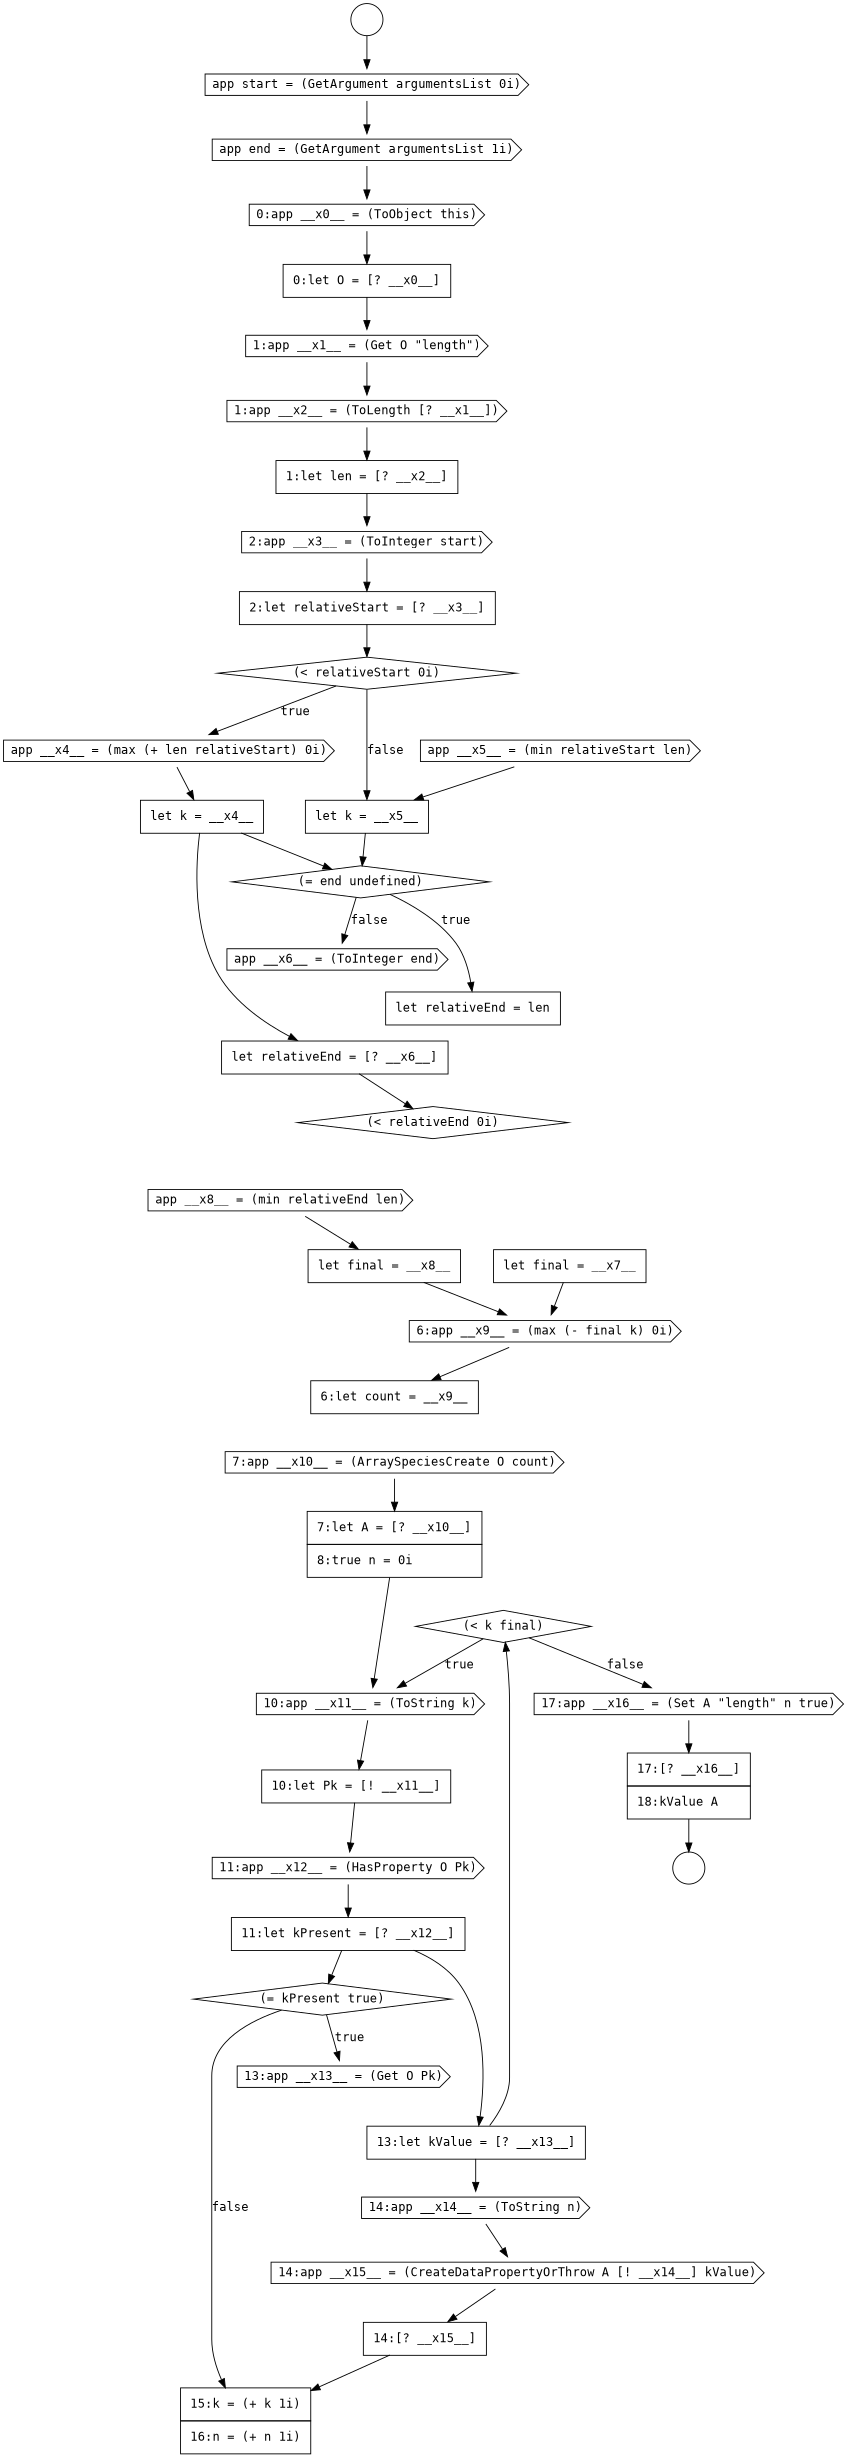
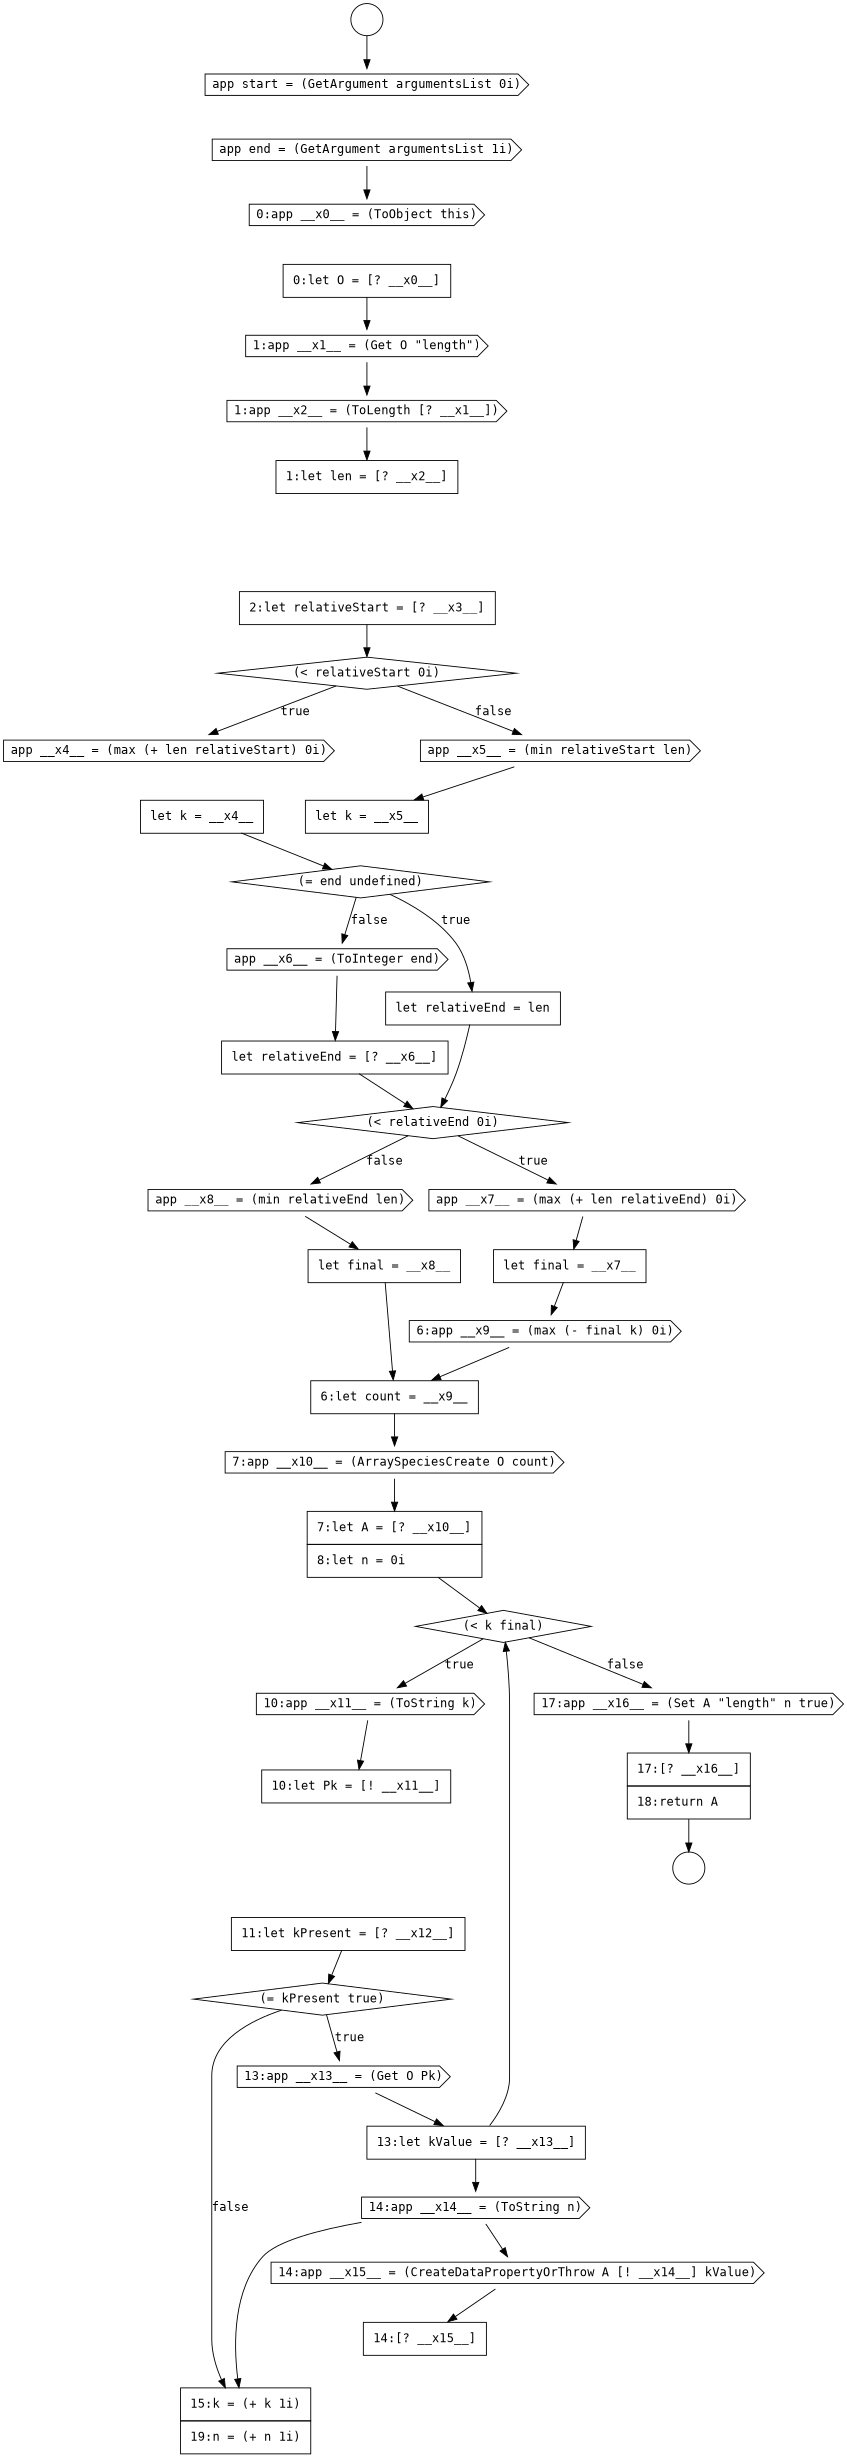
edge "app start = (GetArgument argumentsList 0i)" -> "app end = (GetArgument argumentsList 1i)": removed
edge "0:app __x0__ = (ToObject this)" -> "0:let O = [? __x0__]": removed
node "2:app __x3__ = (ToInteger start)": removed
edge "(< relativeStart 0i)" -> "let k = __x5__": now "(< relativeStart 0i)" -> "app __x5__ = (min relativeStart len)"
edge "app __x4__ = (max (+ len relativeStart) 0i)" -> "let k = __x4__": removed
edge "let k = __x5__" -> "(= end undefined)": removed
edge "let k = __x4__" -> "let relativeEnd = [? __x6__]": now "app __x6__ = (ToInteger end)" -> "let relativeEnd = [? __x6__]"
edge "let relativeEnd = len" -> "(< relativeEnd 0i)": added
edge "(< relativeEnd 0i)" -> "app __x8__ = (min relativeEnd len)": added, label "false"
node "app __x7__ = (max (+ len relativeEnd) 0i)": added
edge "let final = __x8__" -> "6:app __x9__ = (max (- final k) 0i)": now "let final = __x8__" -> "6:let count = __x9__"
edge "6:let count = __x9__" -> "7:app __x10__ = (ArraySpeciesCreate O count)": added
node "7:let A = [? __x10__]": text "8:true n = 0i" -> "8:let n = 0i"
edge "7:let A = [? __x10__]" -> "10:app __x11__ = (ToString k)": now "7:let A = [? __x10__]" -> "(< k final)"
node "17:[? __x16__]": text "18:kValue A" -> "18:return A"
node "11:app __x12__ = (HasProperty O Pk)": removed
edge "11:let kPresent = [? __x12__]" -> "13:let kValue = [? __x13__]": now "13:app __x13__ = (Get O Pk)" -> "13:let kValue = [? __x13__]"
edge "14:[? __x15__]" -> "15:k = (+ k 1i)": now "14:app __x14__ = (ToString n)" -> "15:k = (+ k 1i)"
node "15:k = (+ k 1i)": text "16:n = (+ n 1i)" -> "19:n = (+ n 1i)"
